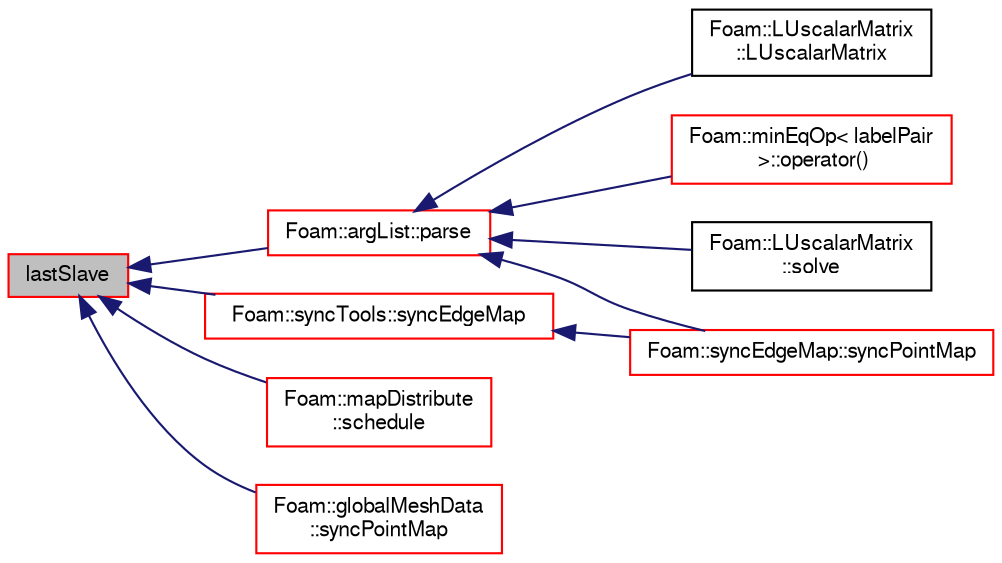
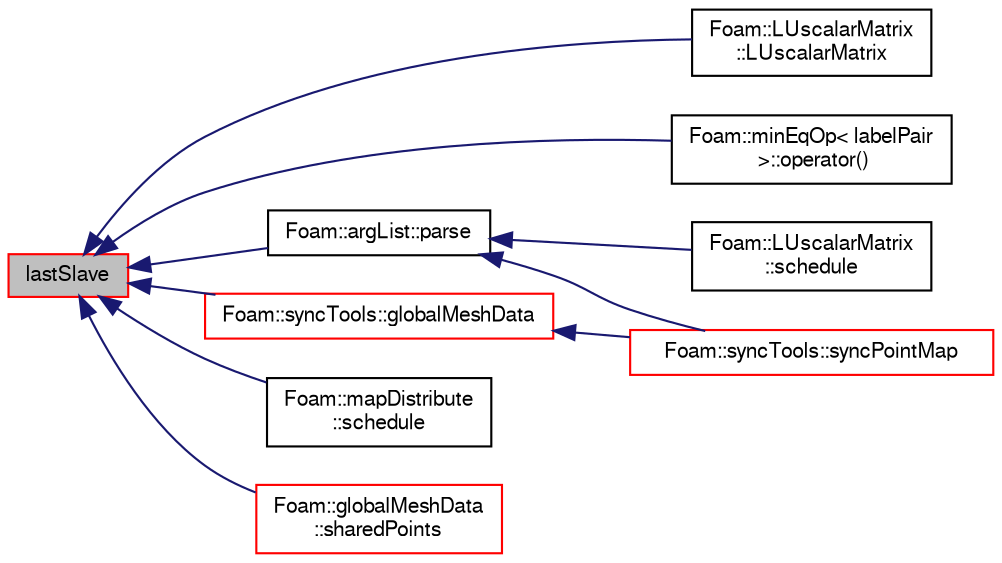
edge "Foam::LUscalarMatrix ::LUscalarMatrix" -> "Foam::argList::parse": now "Foam::LUscalarMatrix ::LUscalarMatrix" -> "lastSlave"
node "Foam::minEqOp< labelPair >::operator()": color red -> black
edge "Foam::minEqOp< labelPair >::operator()" -> "Foam::argList::parse": now "Foam::minEqOp< labelPair >::operator()" -> "lastSlave"
node "Foam::argList::parse": color red -> black
node "Foam::LUscalarMatrix ::solve": label "Foam::LUscalarMatrix ::solve" -> "Foam::LUscalarMatrix ::schedule"
node "Foam::syncTools::syncEdgeMap": label "Foam::syncTools::syncEdgeMap" -> "Foam::syncTools::globalMeshData"
node "Foam::syncEdgeMap::syncPointMap": label "Foam::syncEdgeMap::syncPointMap" -> "Foam::syncTools::syncPointMap"
node "Foam::mapDistribute ::schedule": color red -> black
node "Foam::globalMeshData ::syncPointMap": label "Foam::globalMeshData ::syncPointMap" -> "Foam::globalMeshData ::sharedPoints"
